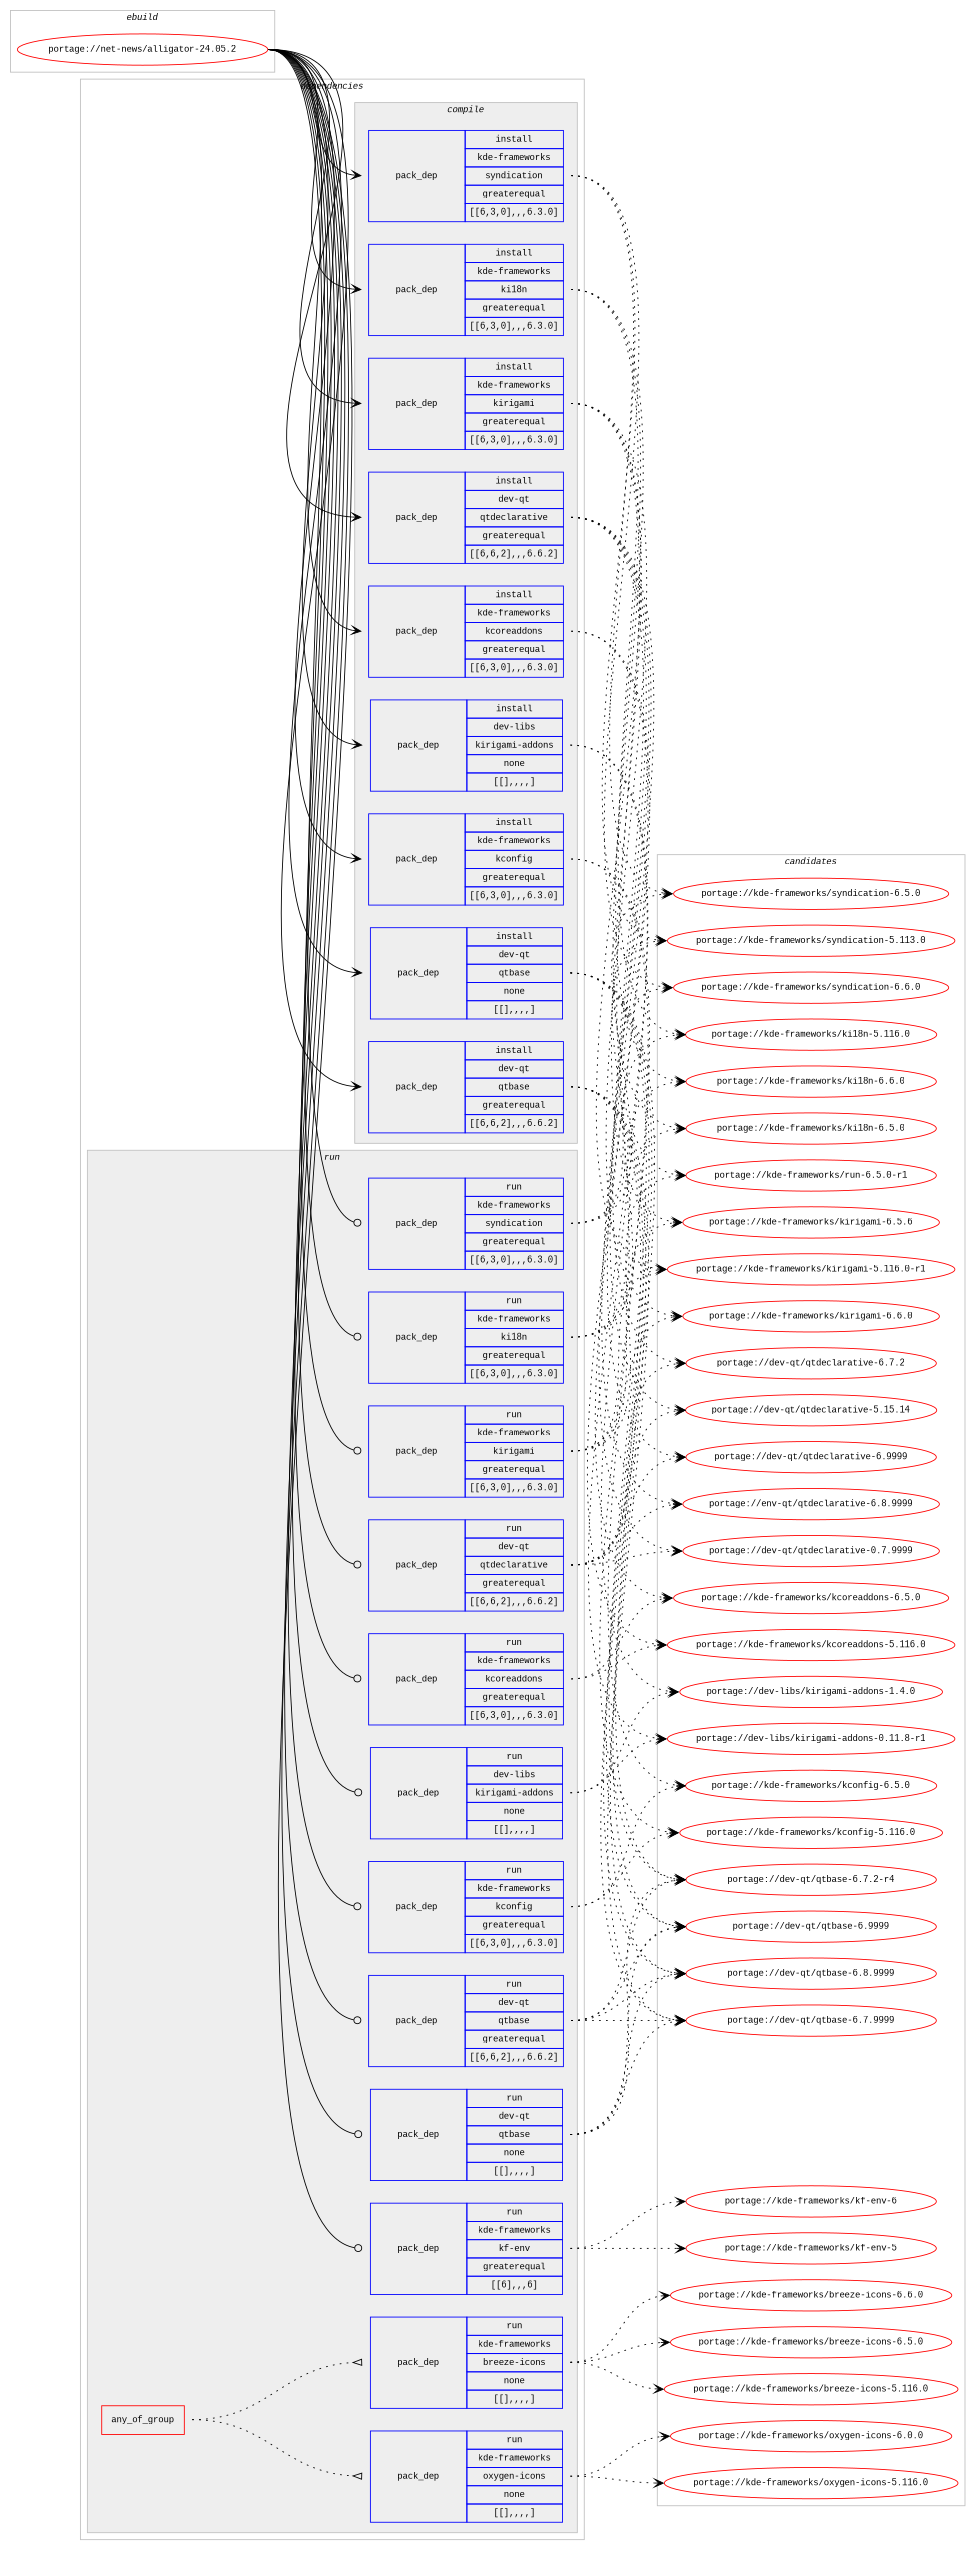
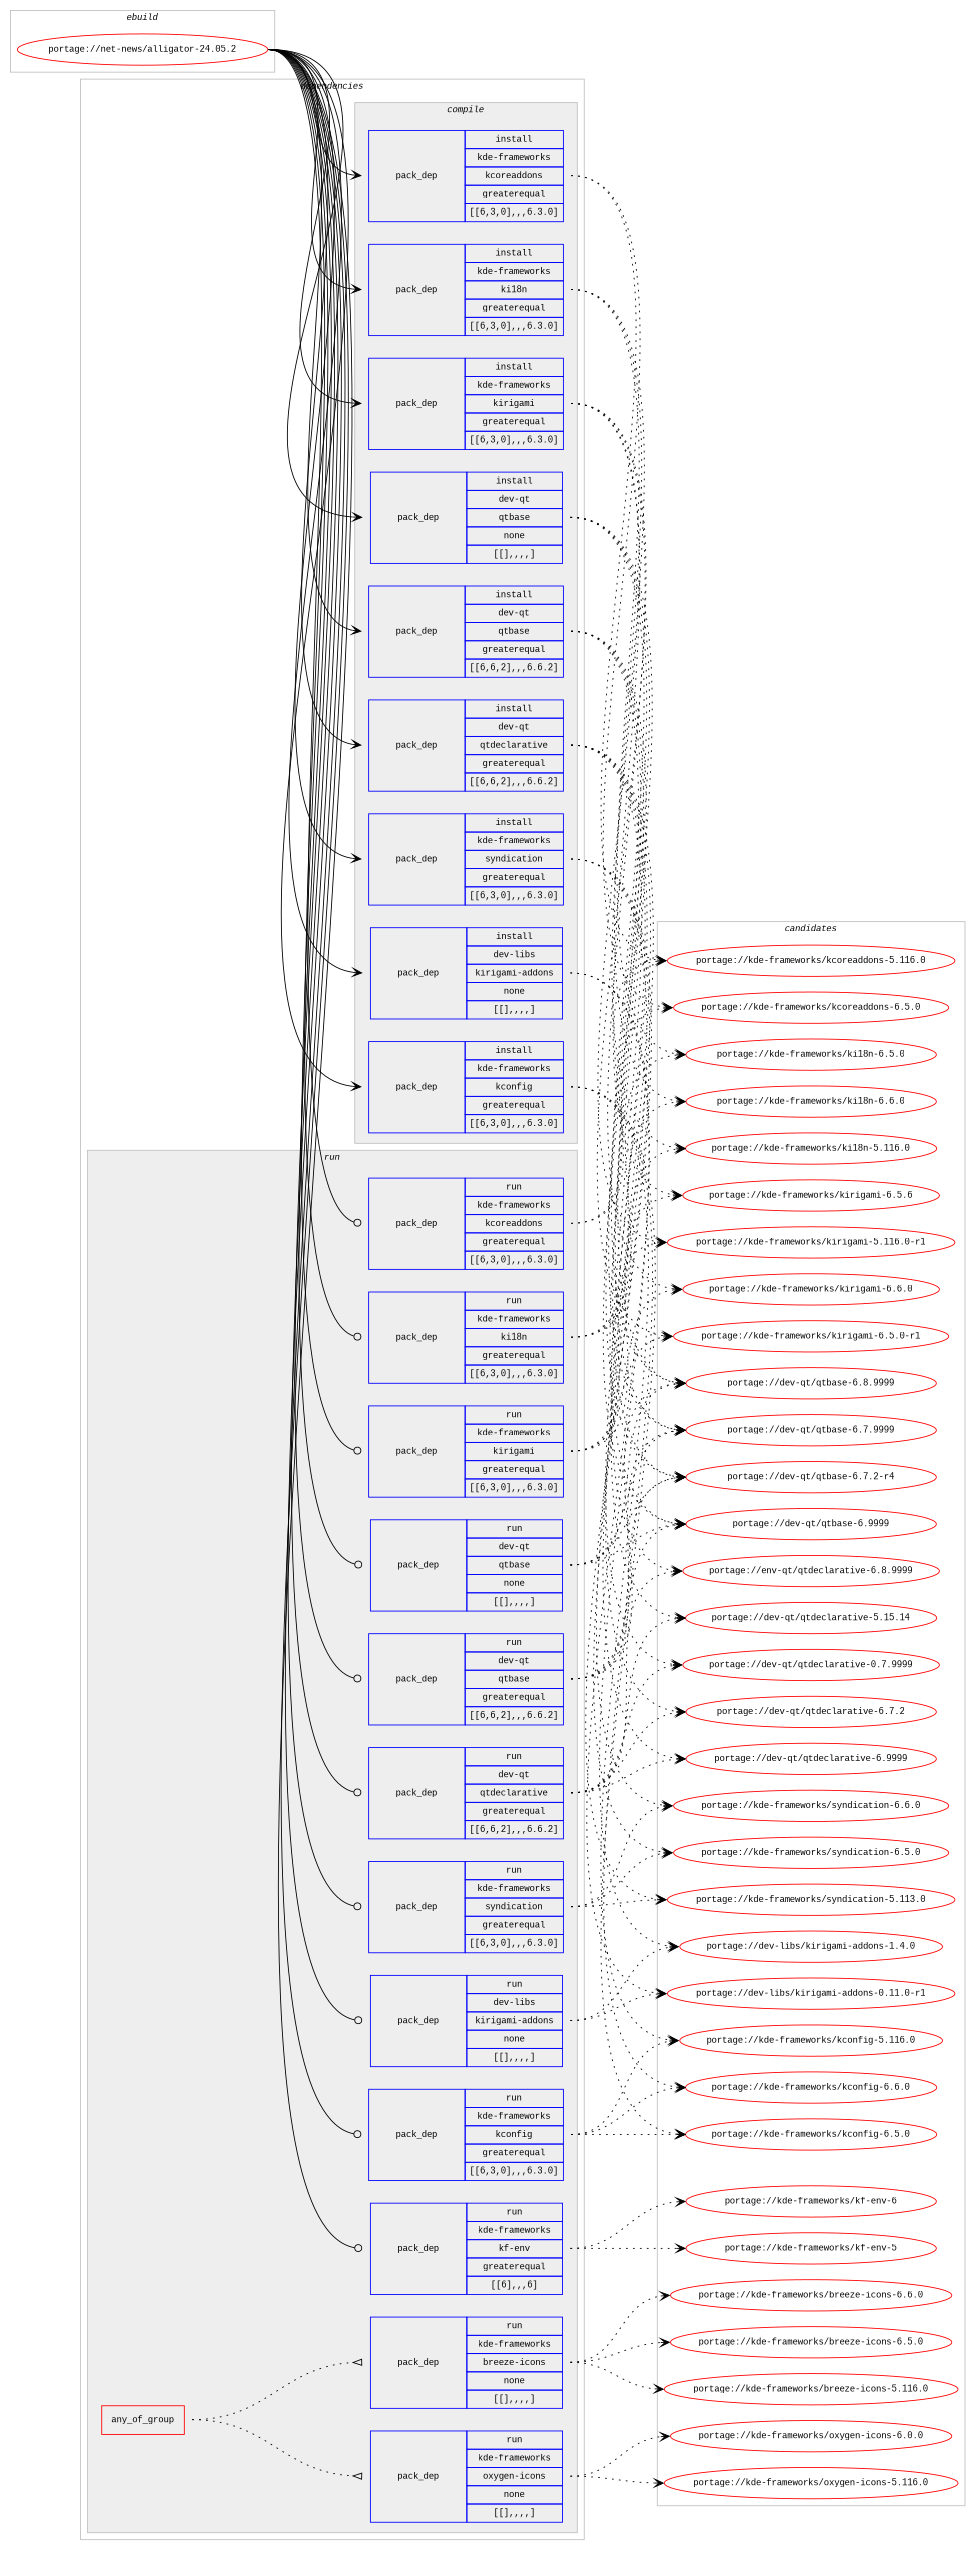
node "portage://kde-frameworks/run-6.5.0-r1": label "portage://kde-frameworks/run-6.5.0-r1" -> "portage://kde-frameworks/kirigami-6.5.0-r1"
node "portage://dev-libs/kirigami-addons-0.11.8-r1": label "portage://dev-libs/kirigami-addons-0.11.8-r1" -> "portage://dev-libs/kirigami-addons-0.11.0-r1"
node "portage://kde-frameworks/kconfig-6.6.0": added
